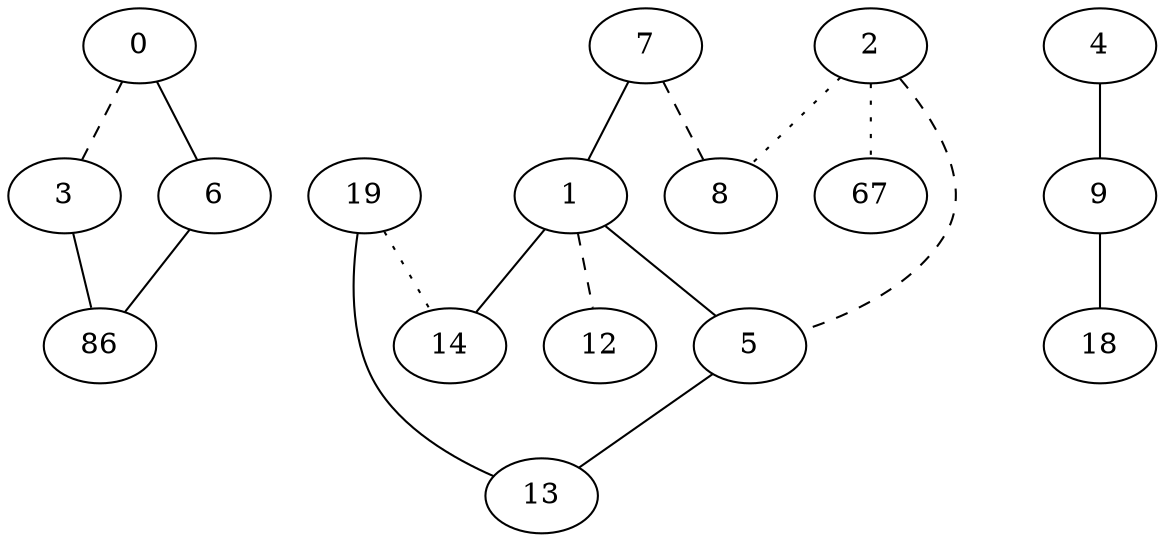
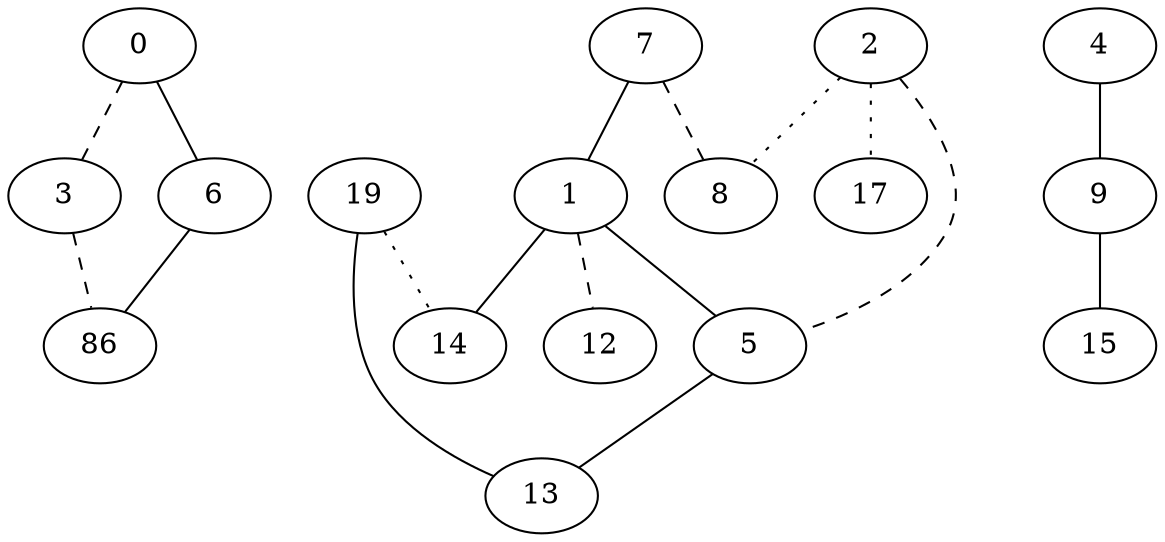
node "67": label "67" -> "17"
edge "3" -- "86": style solid -> dashed
node "18": label "18" -> "15"
